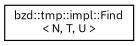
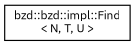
node "bzd::tmp::impl::Find < N, T, U >": label "bzd::tmp::impl::Find < N, T, U >" -> "bzd::bzd::impl::Find < N, T, U >"
